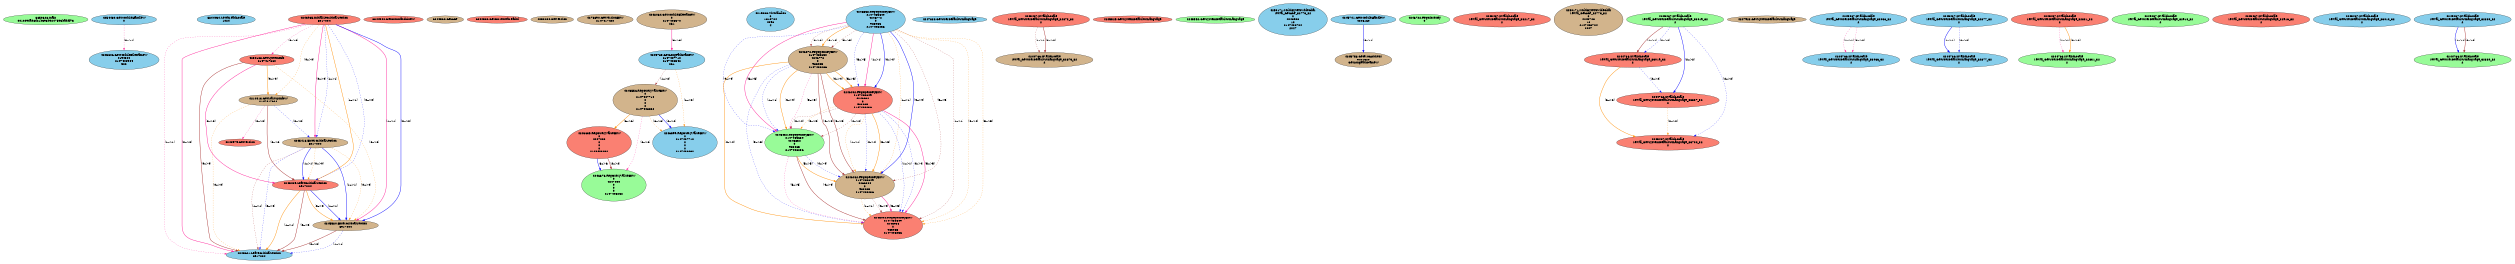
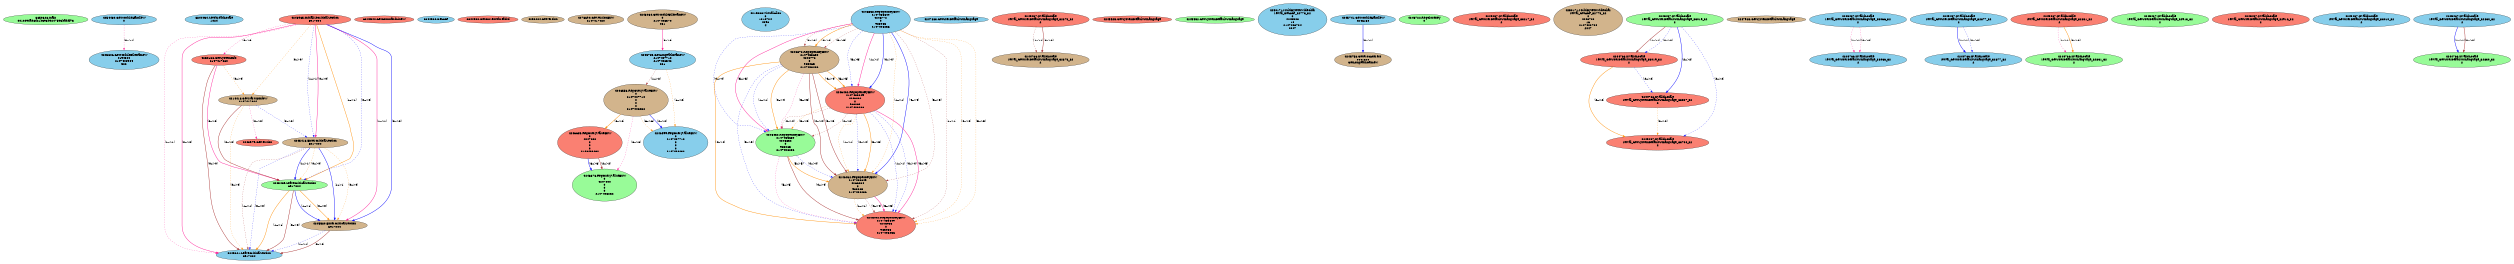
node "6844560.GetACP": fillcolor tan -> skyblue
edge "4250188.GetSystemInfo 2147417660" -> "4214413.GetStartupInfoW 2147417624": style bold -> dashed
edge "4250188.GetSystemInfo 2147417660" -> "4245580.EnterCriticalSection 6917004": removed, label "(0-->0)"
node "4245469.LeaveCriticalSection 6917004": fillcolor salmon -> palegreen
